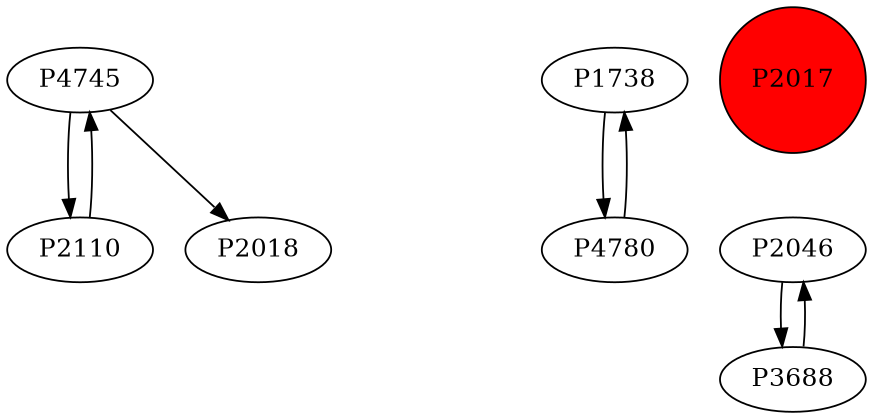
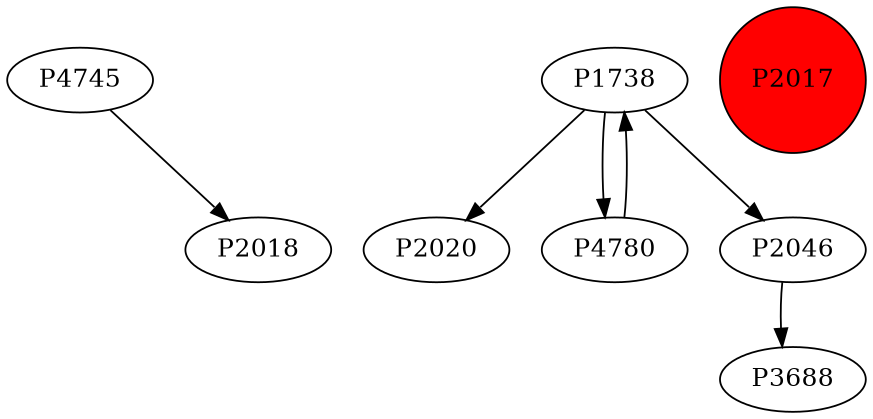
node "P2110": removed
node "P2020": added
edge "P3688" -> "P2046": now "P1738" -> "P2046"
